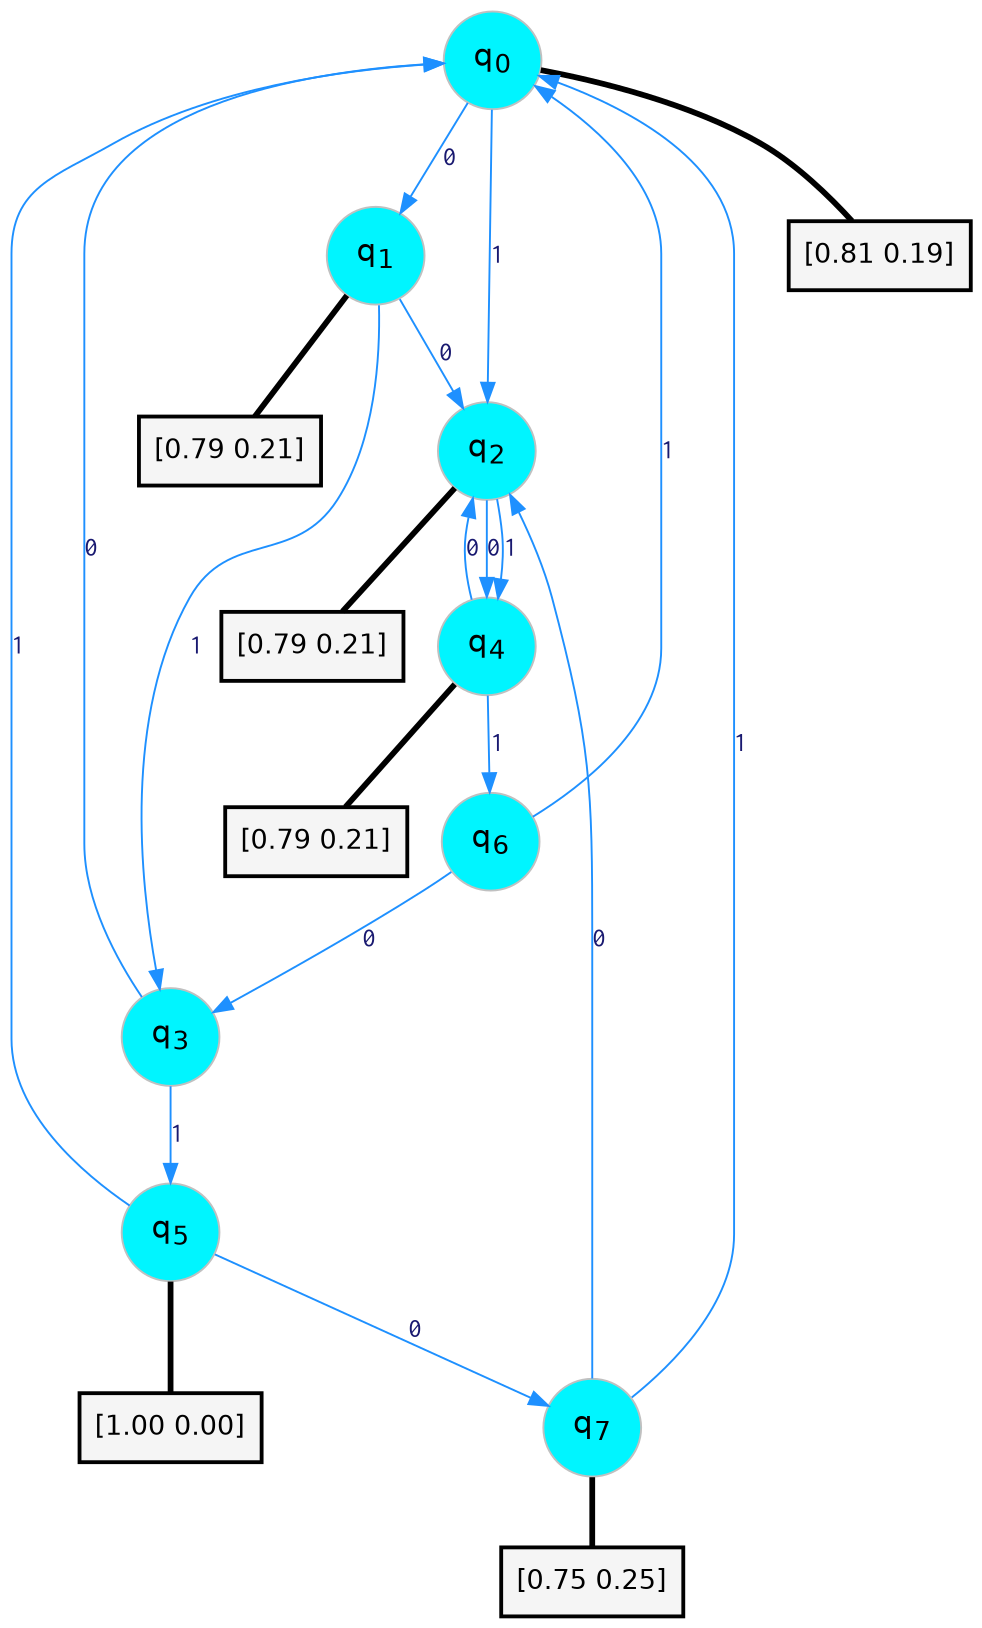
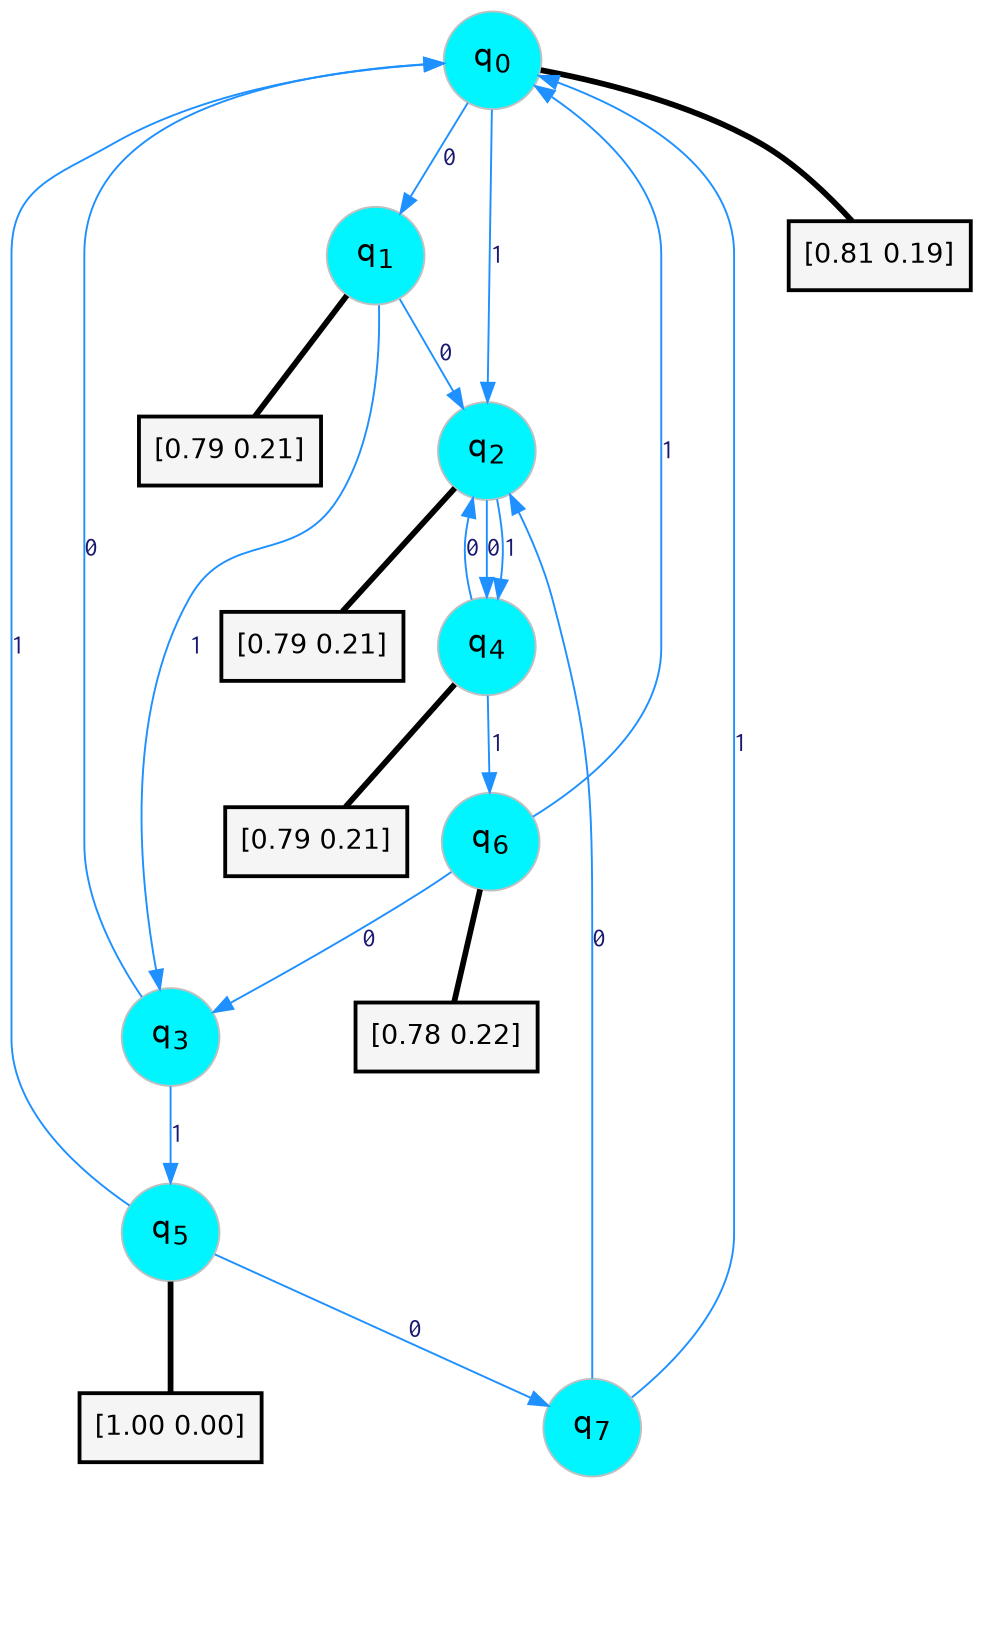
node "[0.78 0.22]": added
node "[0.75 0.25]": removed
